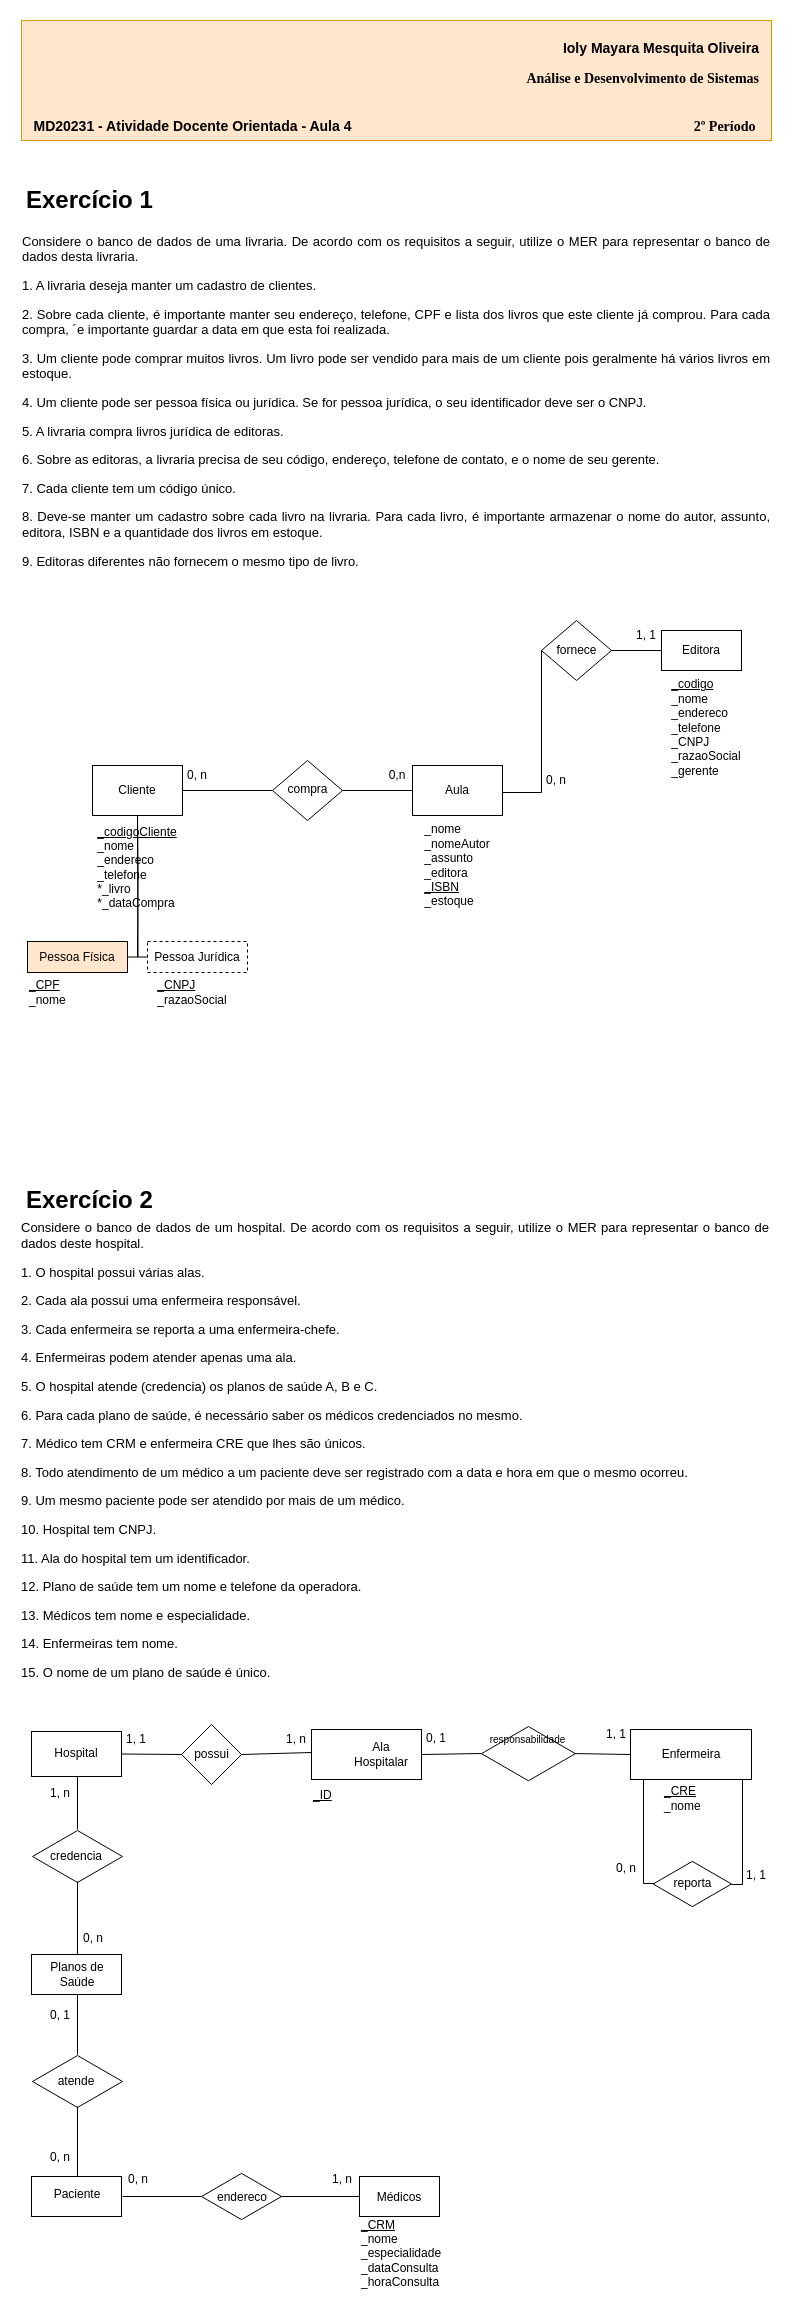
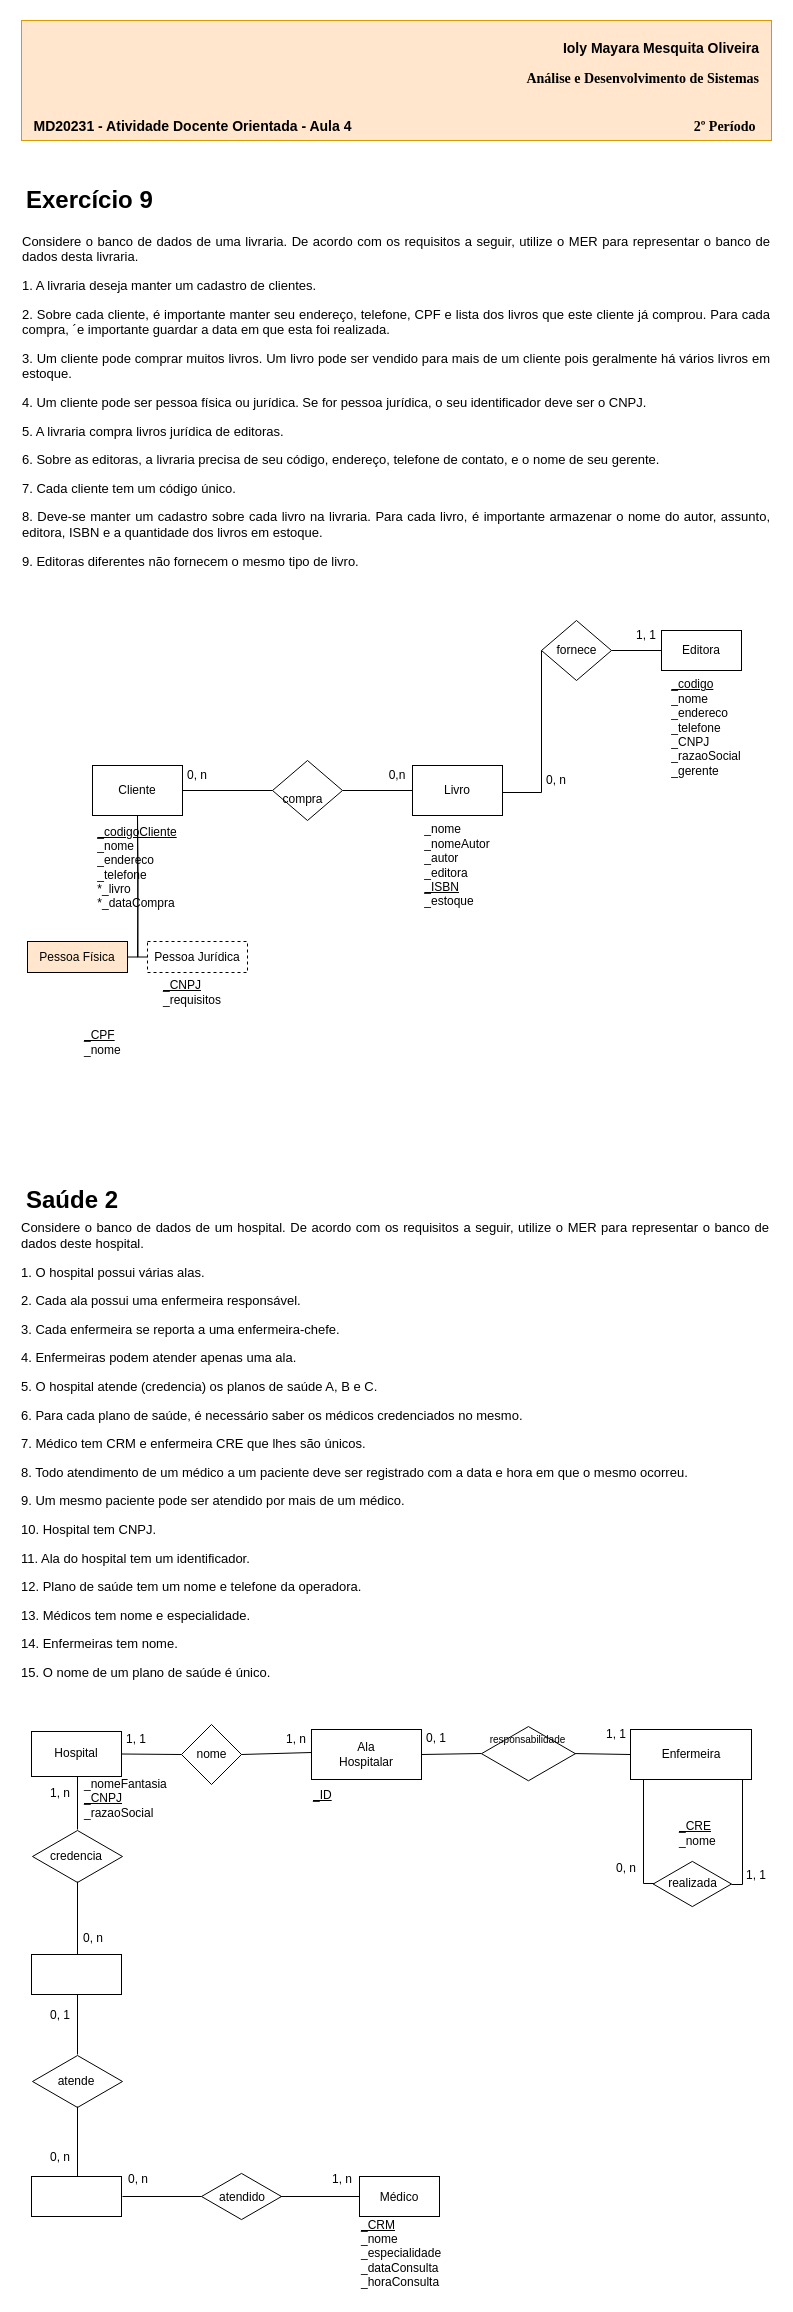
node "Exercício 1": label "Exercício 1" -> "Exercício 9"
node "compra": moved (308, 790) -> (303, 800)
node "Aula": label "Aula" -> "Livro"
node "_nome _nomeAutor _assunto _editora _ISBN _estoque": label "_nome _nomeAutor _assunto _editora _ISBN _estoque" -> "_nome _nomeAutor _autor _editora _ISBN _estoque"
node "_CPF _nome": moved (73, 993) -> (128, 1043)
node "_CNPJ _razaoSocial": label "_CNPJ _razaoSocial" -> "_CNPJ _requisitos"
node "Exercício 2": label "Exercício 2" -> "Saúde 2"
node "possui": label "possui" -> "nome"
node "Ala Hospitalar": moved (382, 1755) -> (367, 1755)
node "_CRE _nome": moved (692, 1798) -> (707, 1833)
node "_nomeFantasia _CNPJ _razaoSocial": added
node "reporta": label "reporta" -> "realizada"
node "Planos de Saúde": removed
node "Paciente": removed
node "endereco": label "endereco" -> "atendido"
node "Médicos": label "Médicos" -> "Médico"
